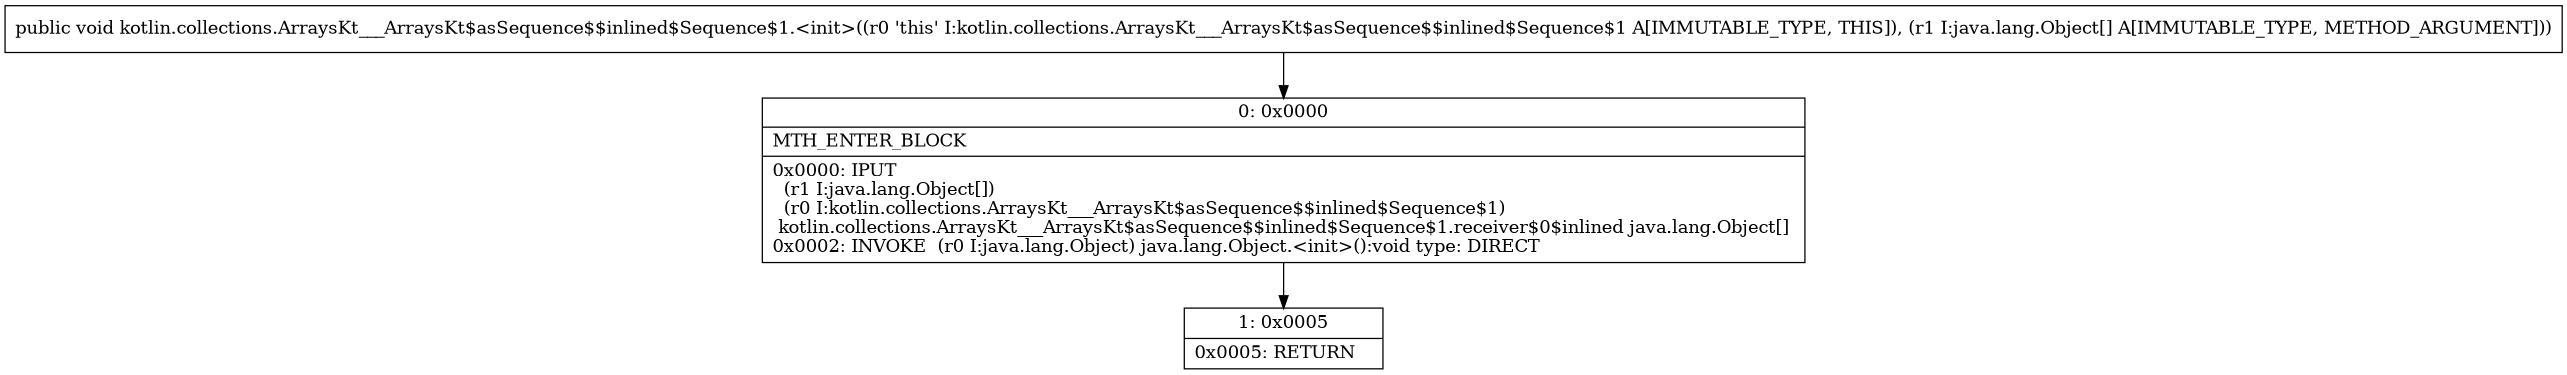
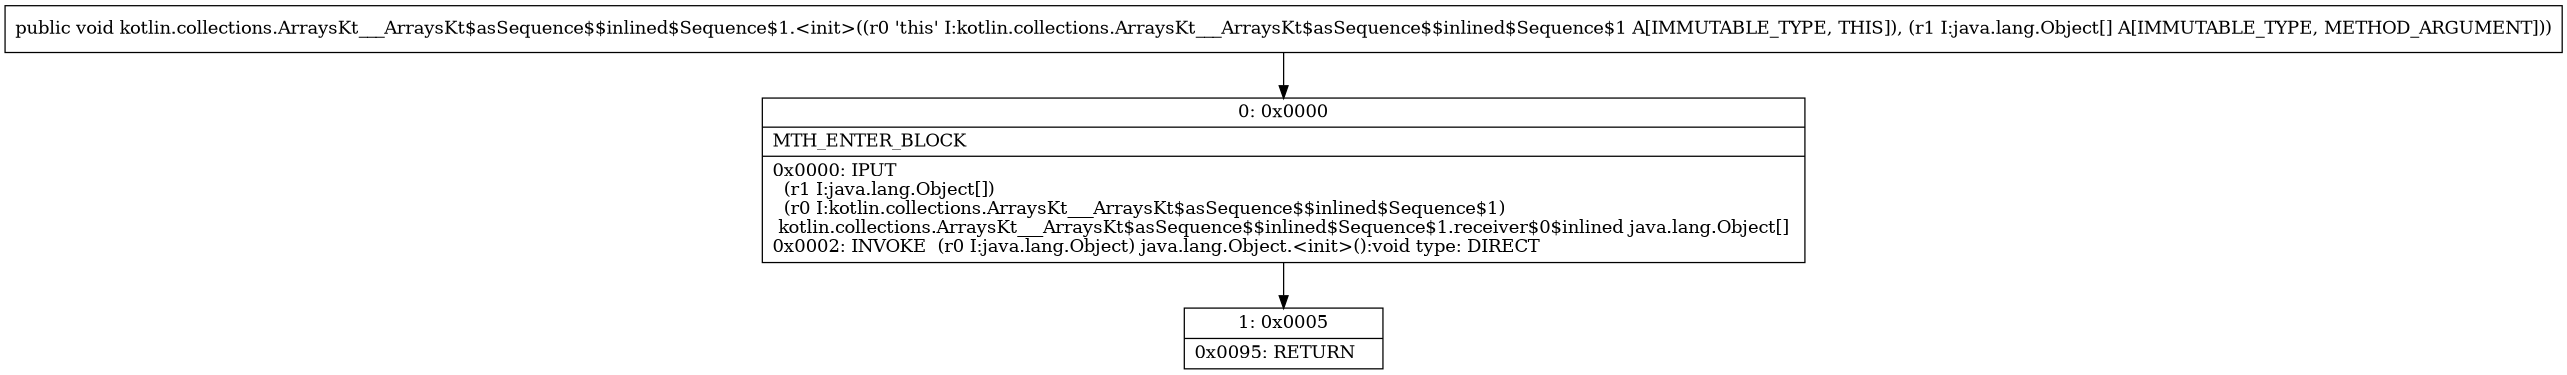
node "1: 0x0005": text "0x0005: RETURN" -> "0x0095: RETURN"
